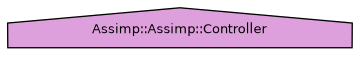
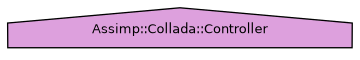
node "Assimp::Assimp::Controller": label "Assimp::Assimp::Controller" -> "Assimp::Collada::Controller"
